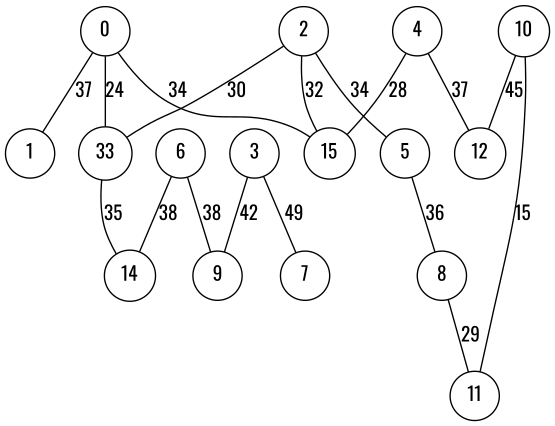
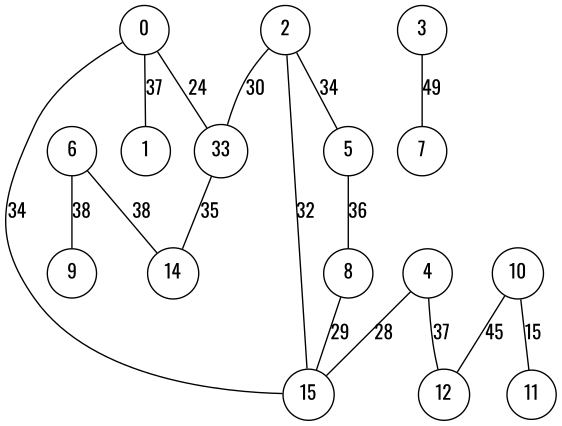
edge "3" -- "9": removed, label "42"
edge "8" -- "11": now "8" -- "15"
